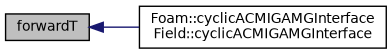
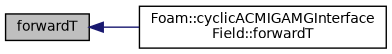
node "Foam::cyclicACMIGAMGInterface Field::cyclicACMIGAMGInterface": label "Foam::cyclicACMIGAMGInterface Field::cyclicACMIGAMGInterface" -> "Foam::cyclicACMIGAMGInterface Field::forwardT"
